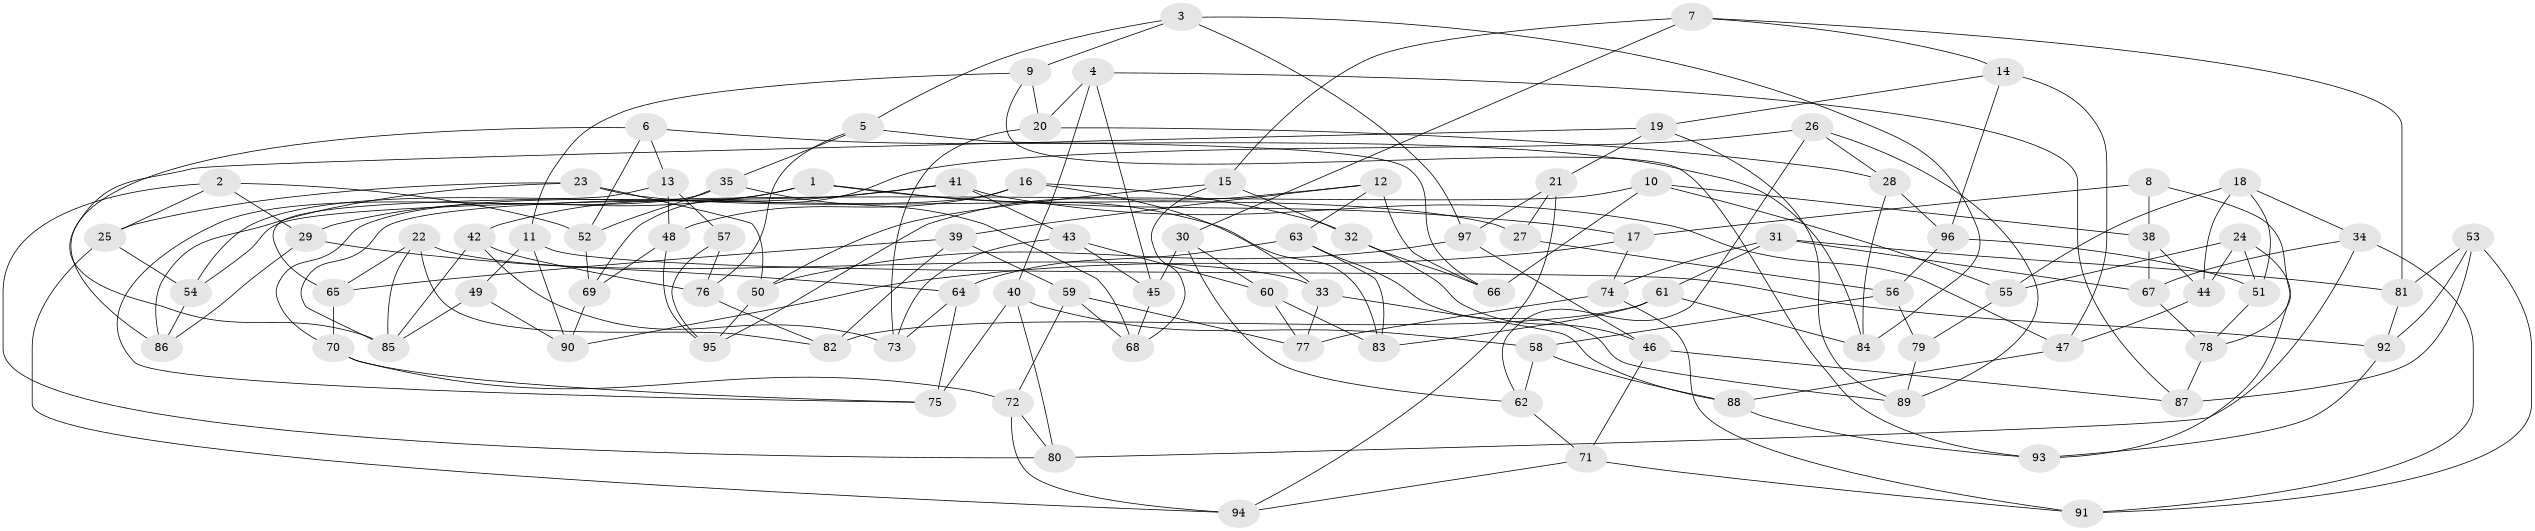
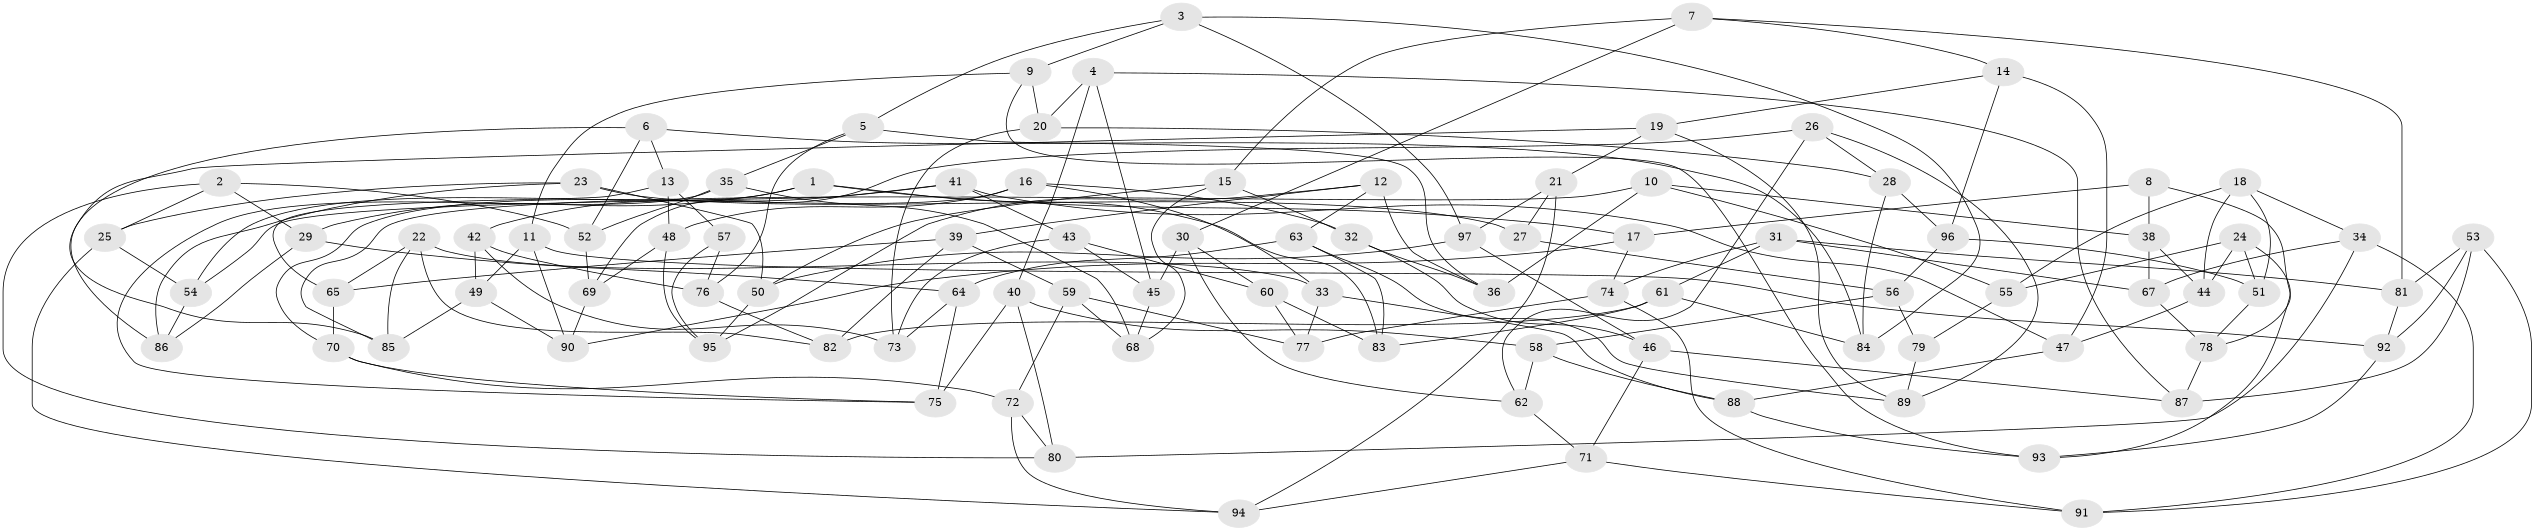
node "66": label "66" -> "36"
edge "42" -- "85": now "42" -- "49"
